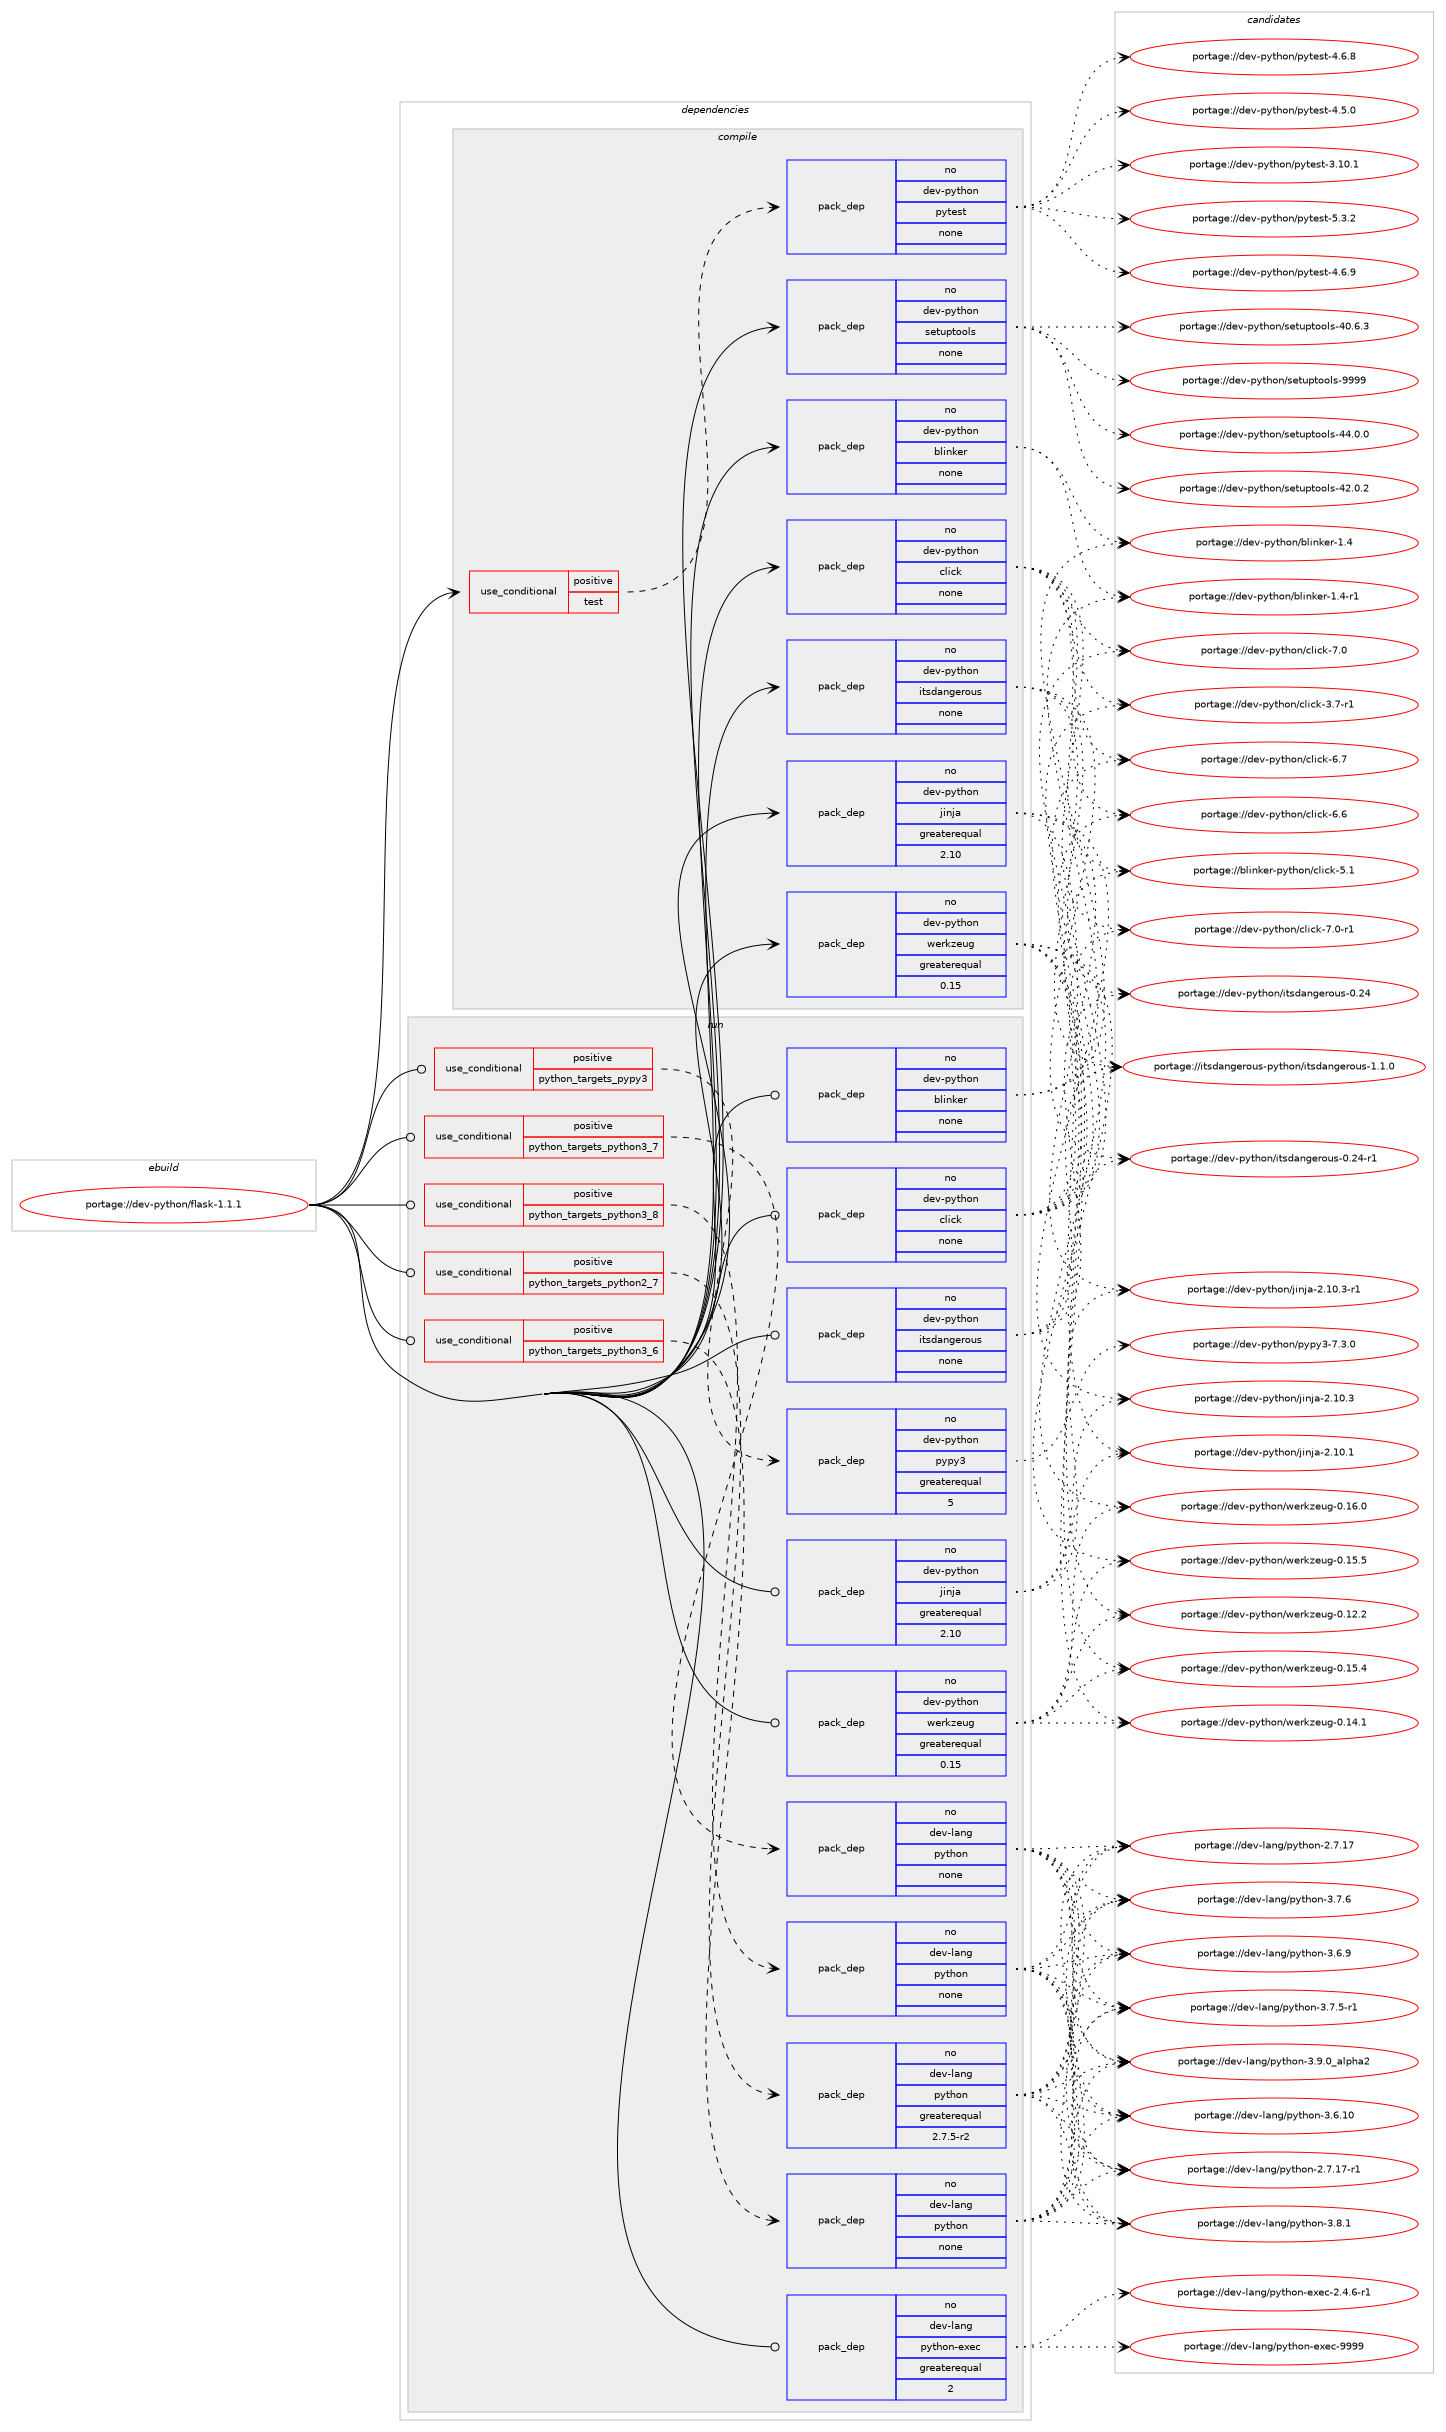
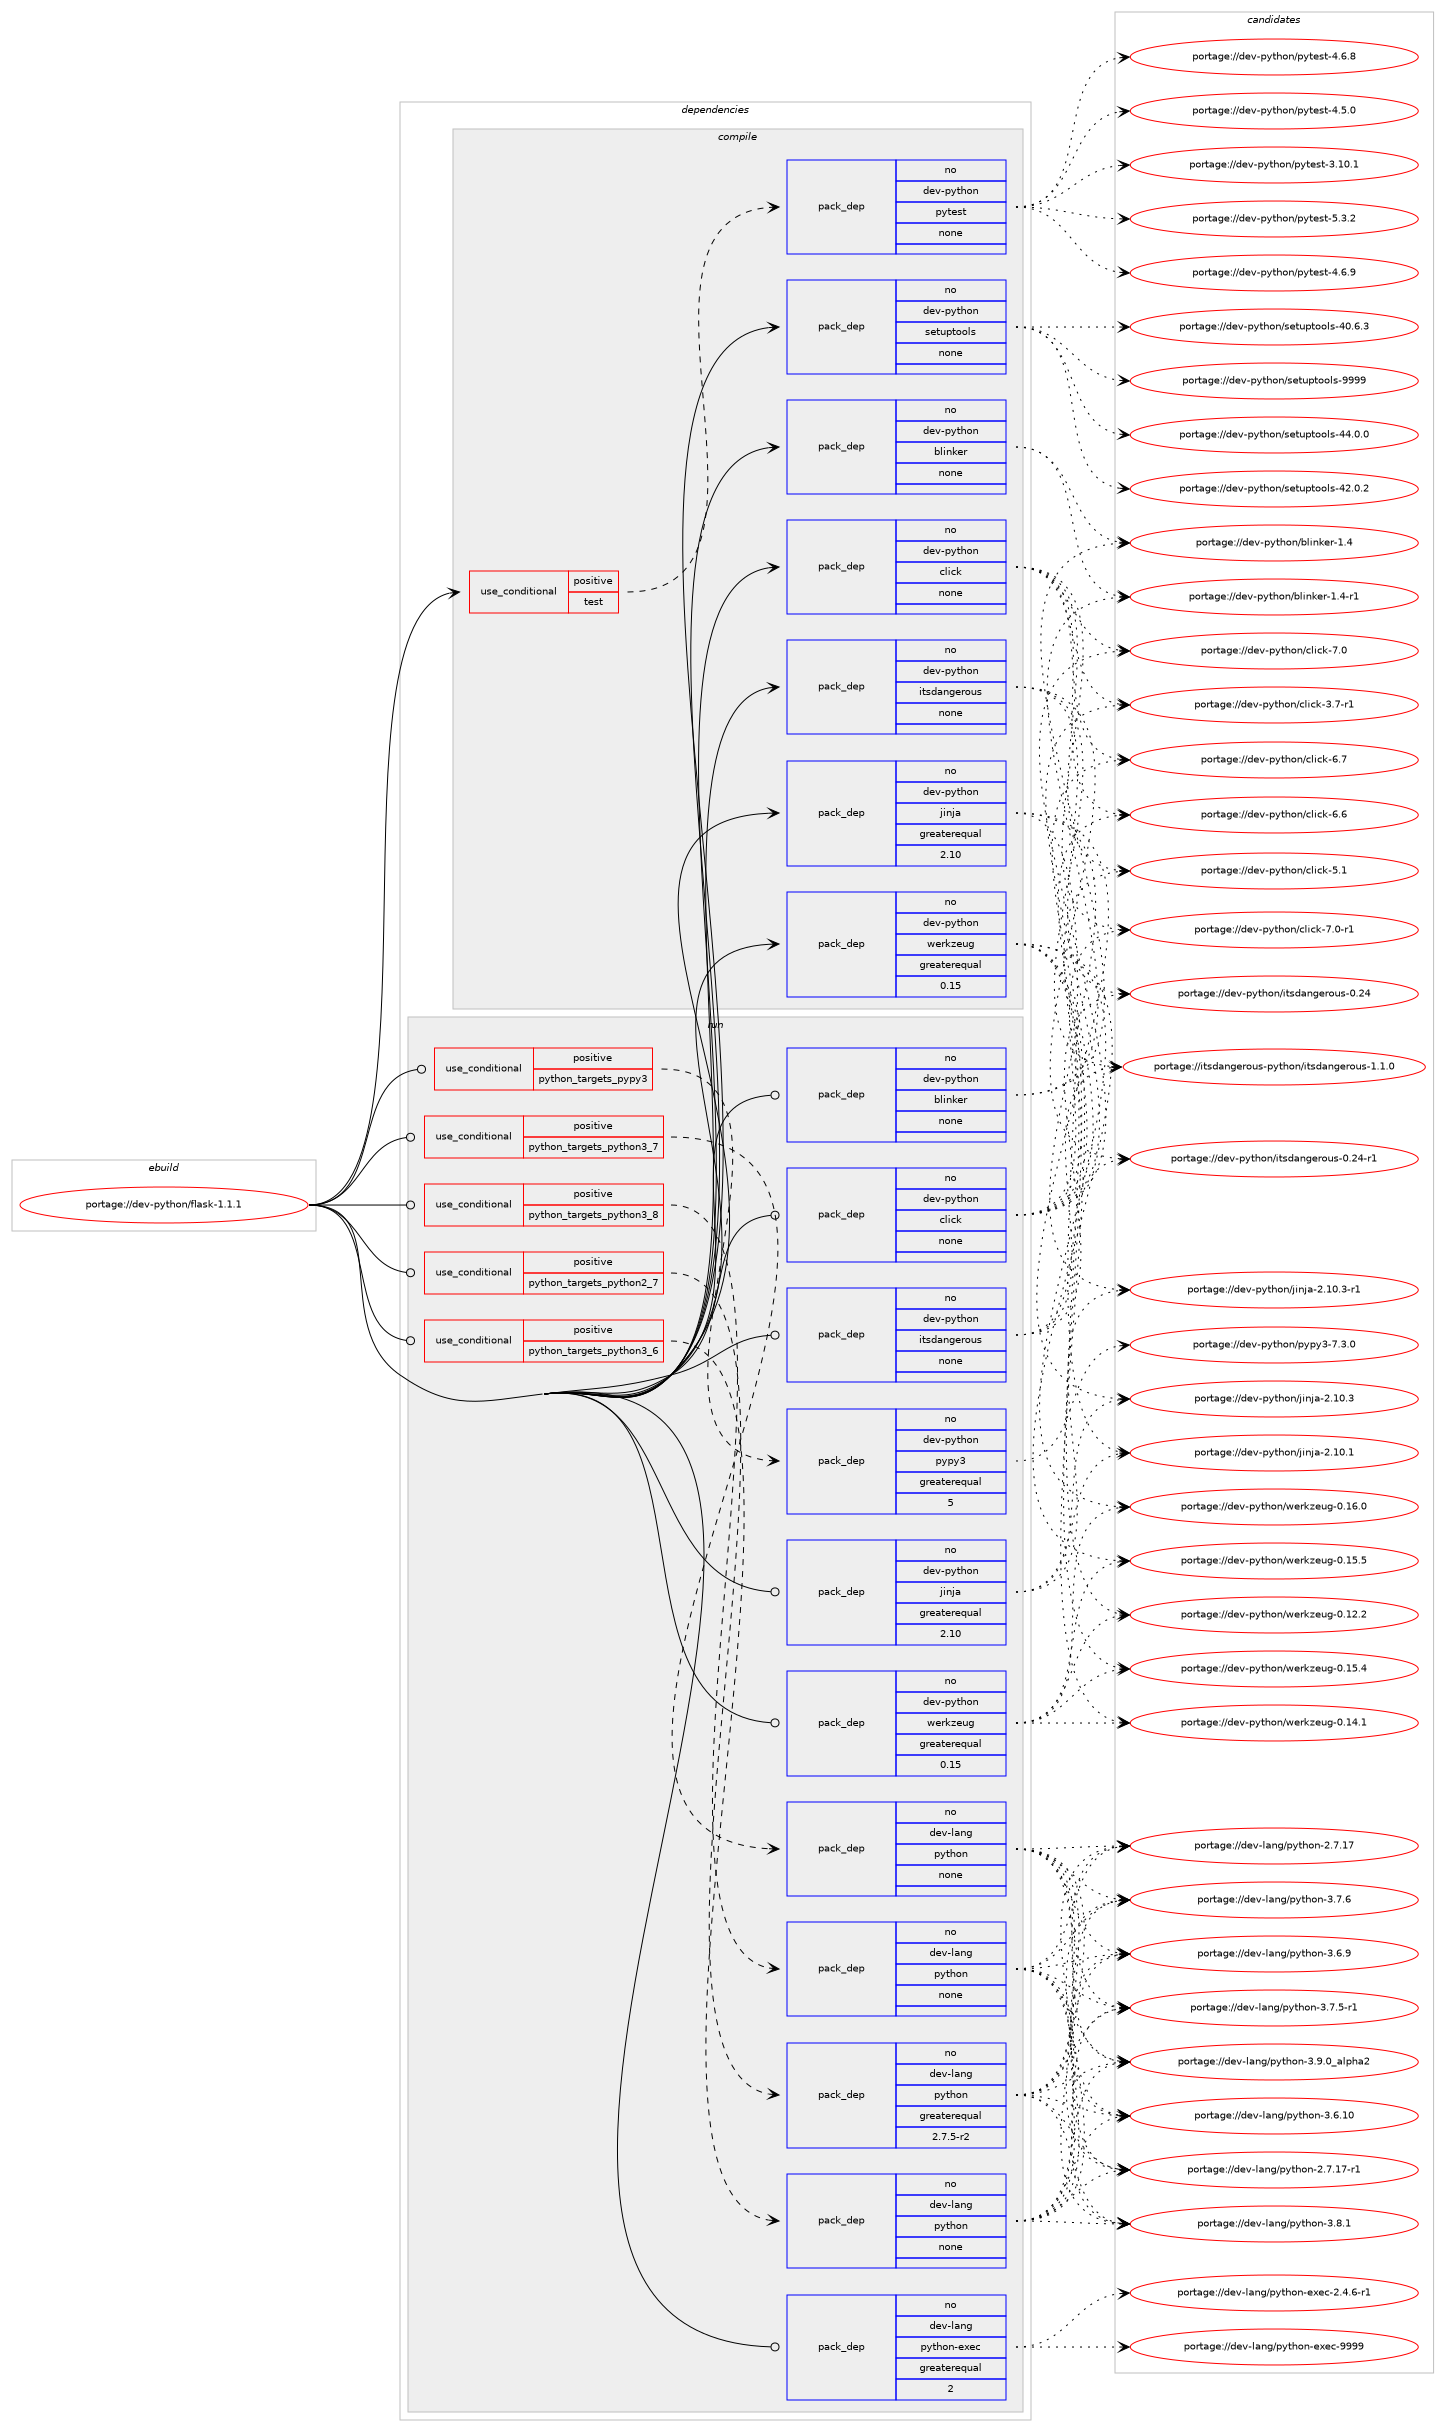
node "portage://blinker-python/click-5.1": label "portage://blinker-python/click-5.1" -> "portage://dev-python/click-5.1"
